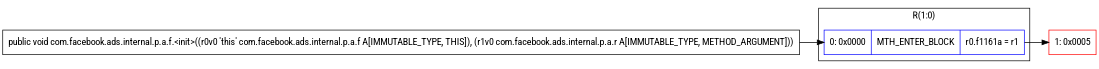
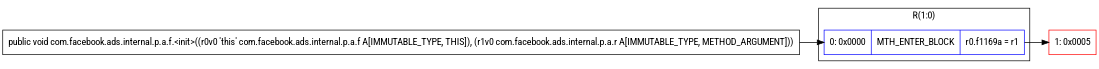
node "0: 0x0000": text "r0.f1161a = r1" -> "r0.f1169a = r1"
